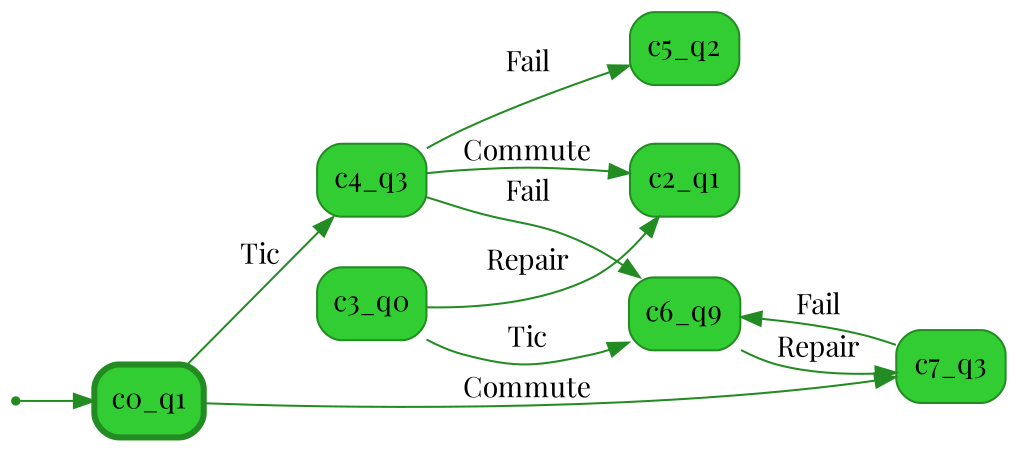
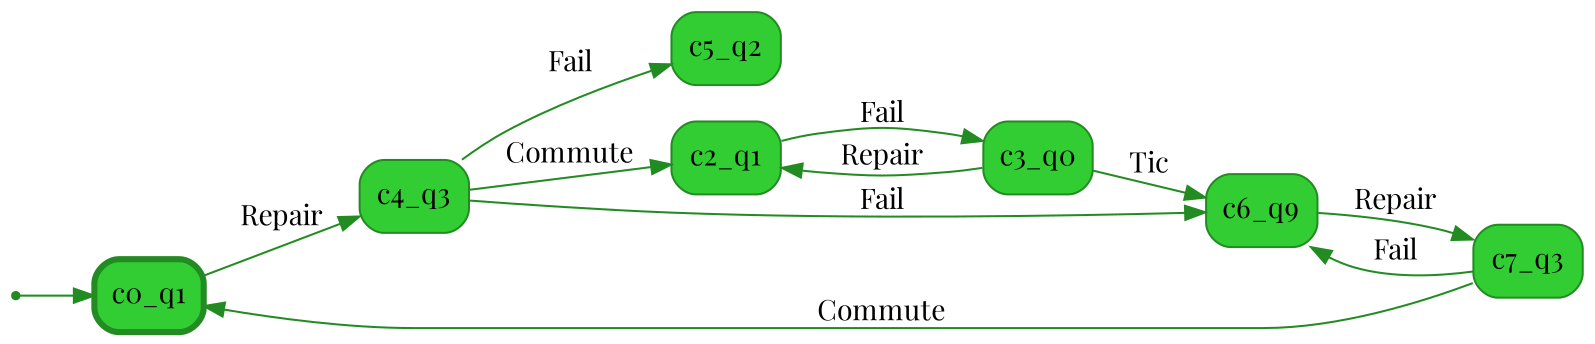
edge "c2_q1" -> "c3_q0": added, label "Fail"
edge "c0_q1" -> "c4_q3": label "Tic" -> "Repair"
edge "c0_q1" -> "c7_q3": reversed
